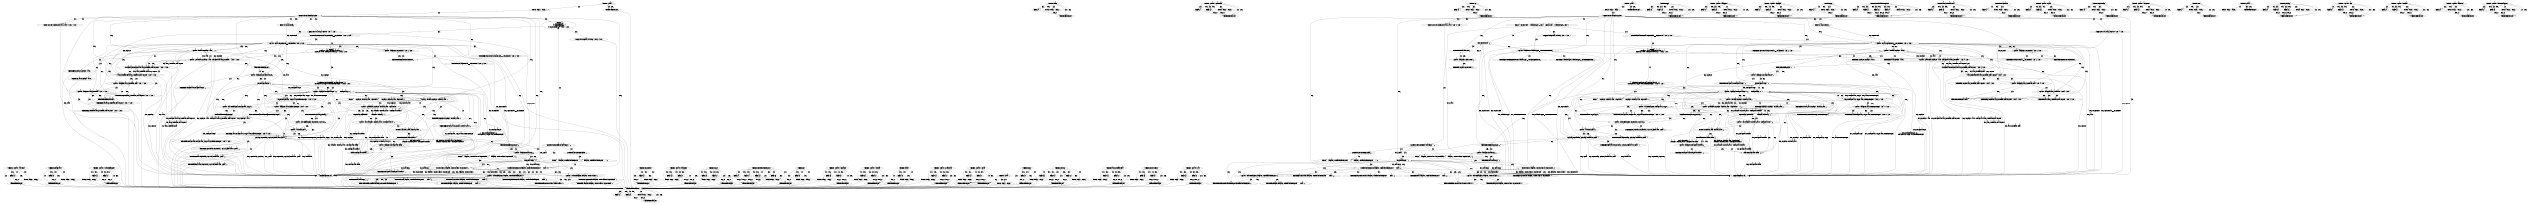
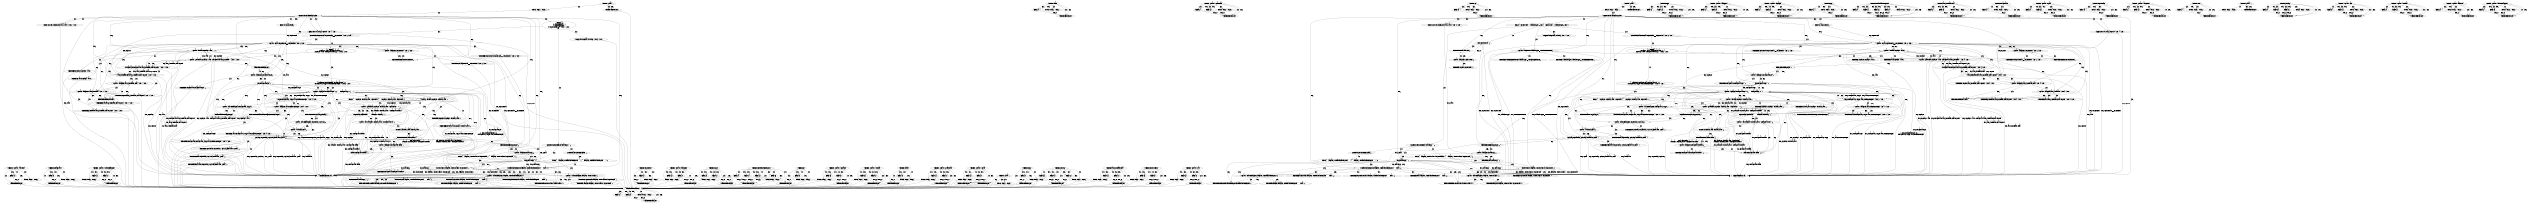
edge "(reset,request_.reset())" -> "(<operator>.assignment,url_fetcher_type_ = URL_FETCHER_NONE)": removed, label "CFG:"
